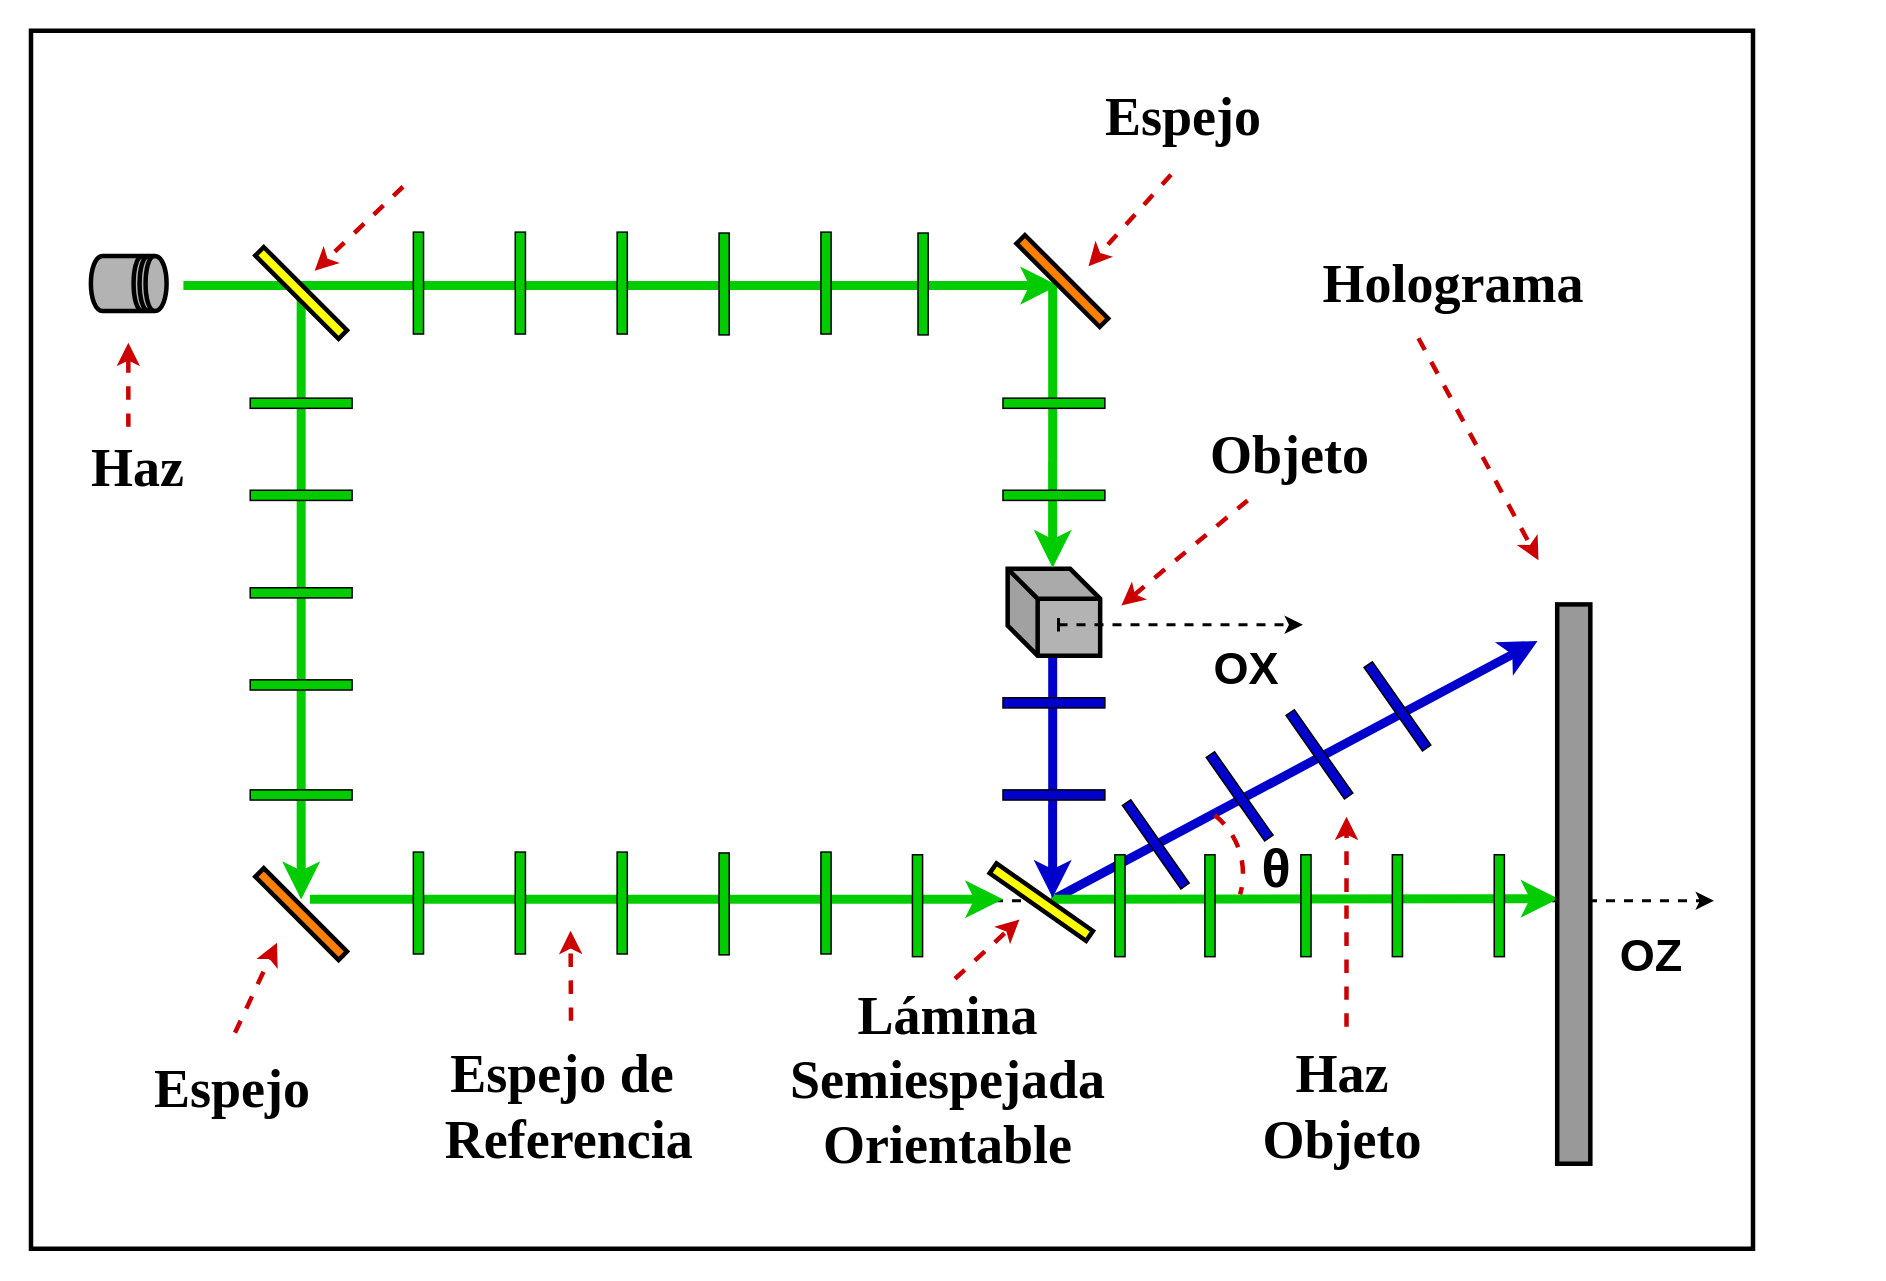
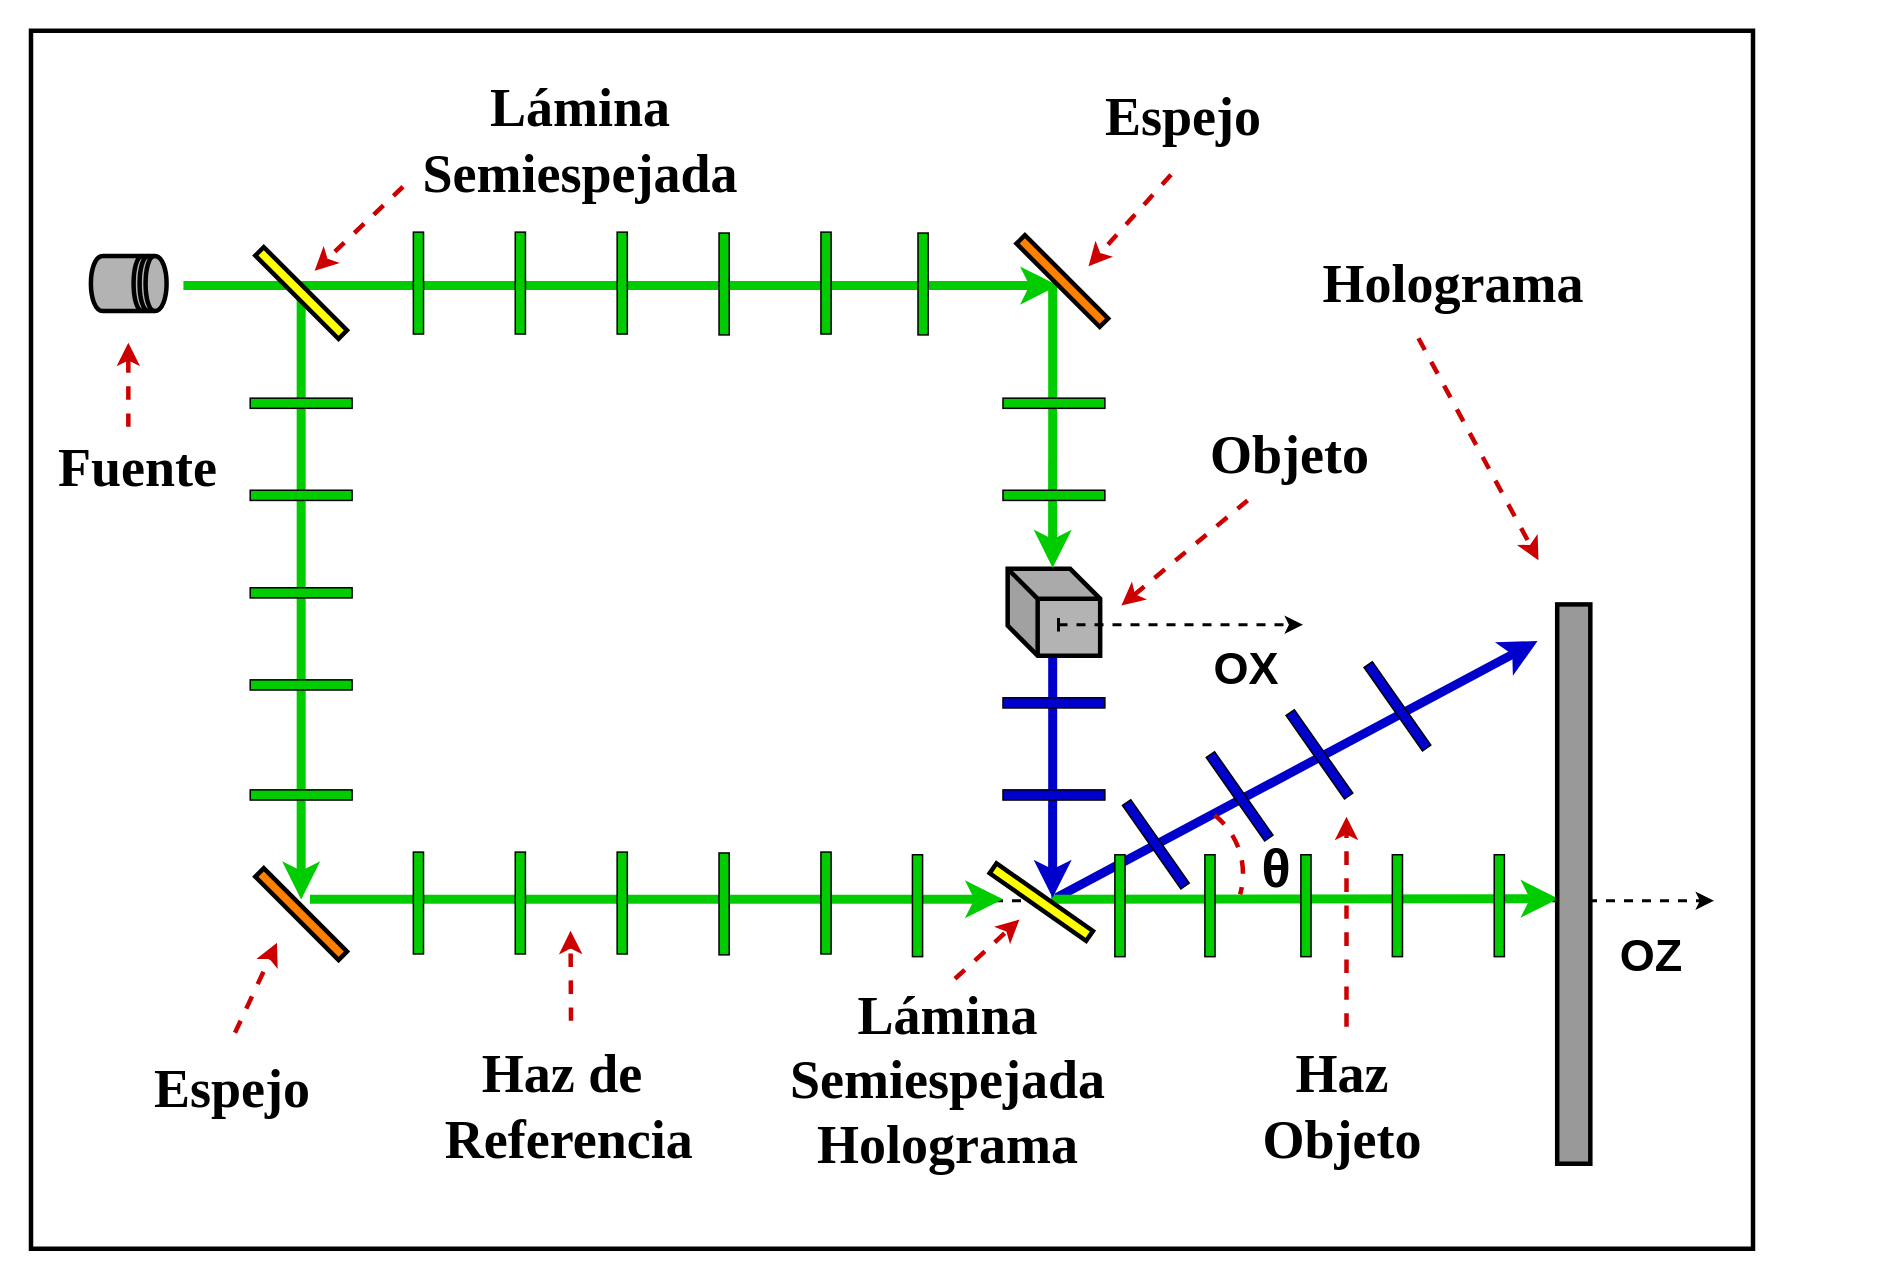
node "Lámina Semiespejada": added
node "Haz": label "Haz" -> "Fuente"
node "Lámina Semiespejada Orientable": label "Lámina Semiespejada Orientable" -> "Lámina Semiespejada Holograma"
node "Espejo de Referencia": label "Espejo de Referencia" -> "Haz de Referencia"
